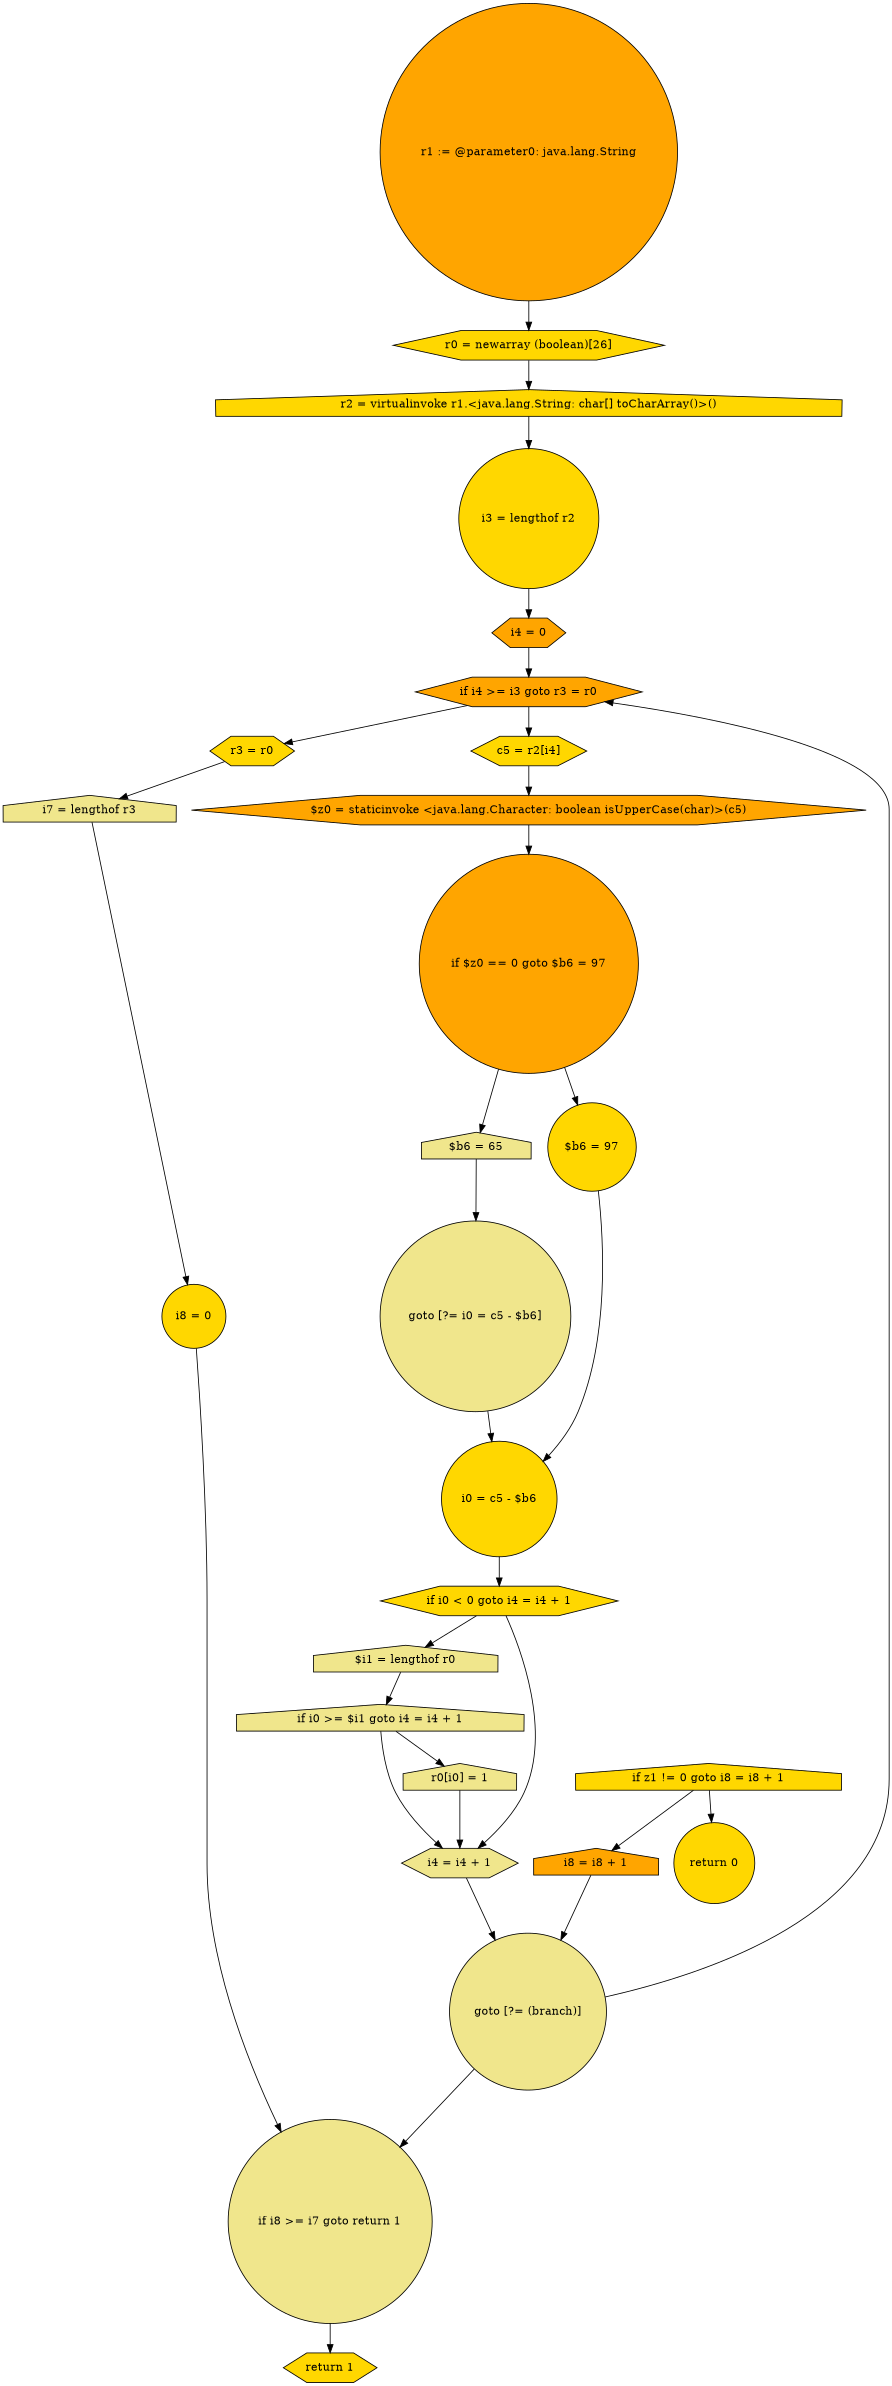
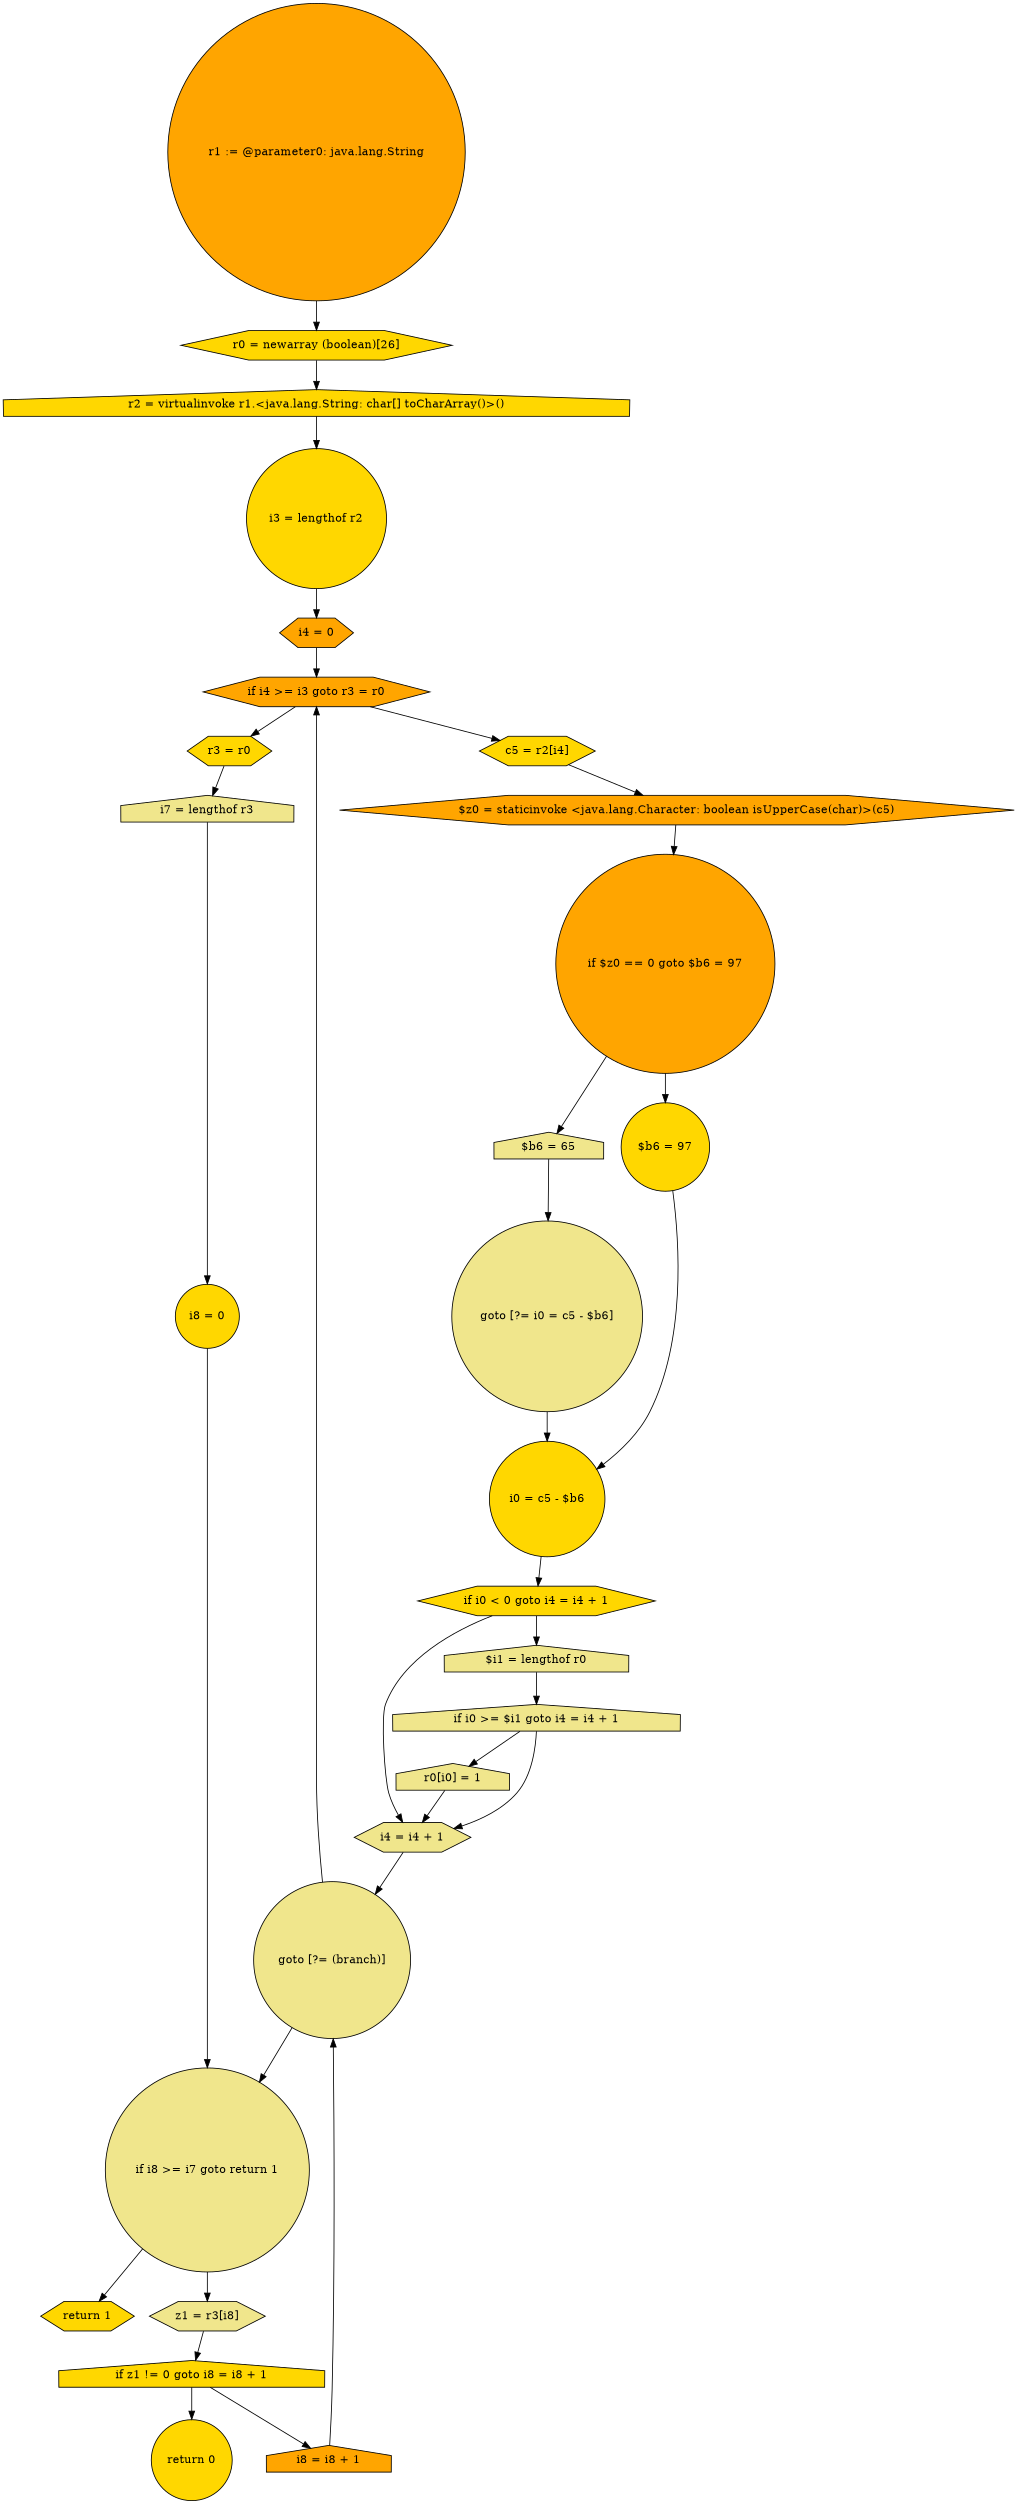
node "z1 = r3[i8]": added
